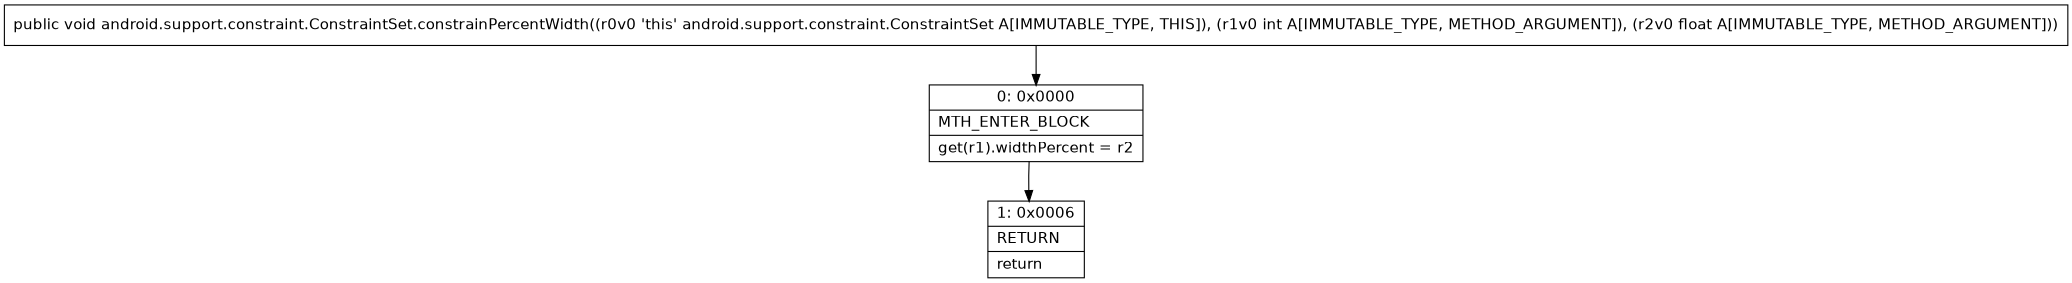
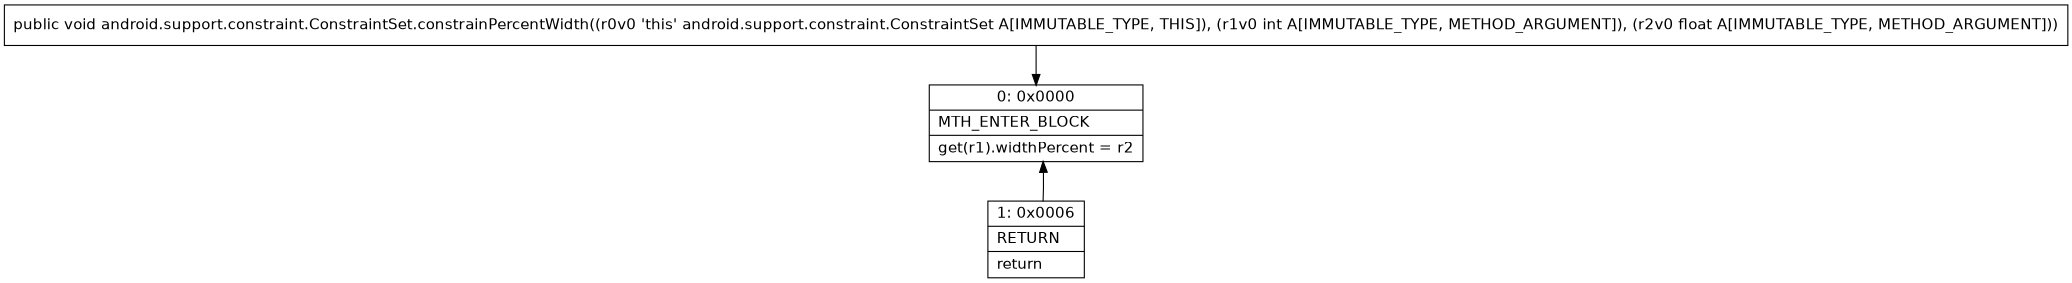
edge "0: 0x0000" -> "1: 0x0006": reversed
